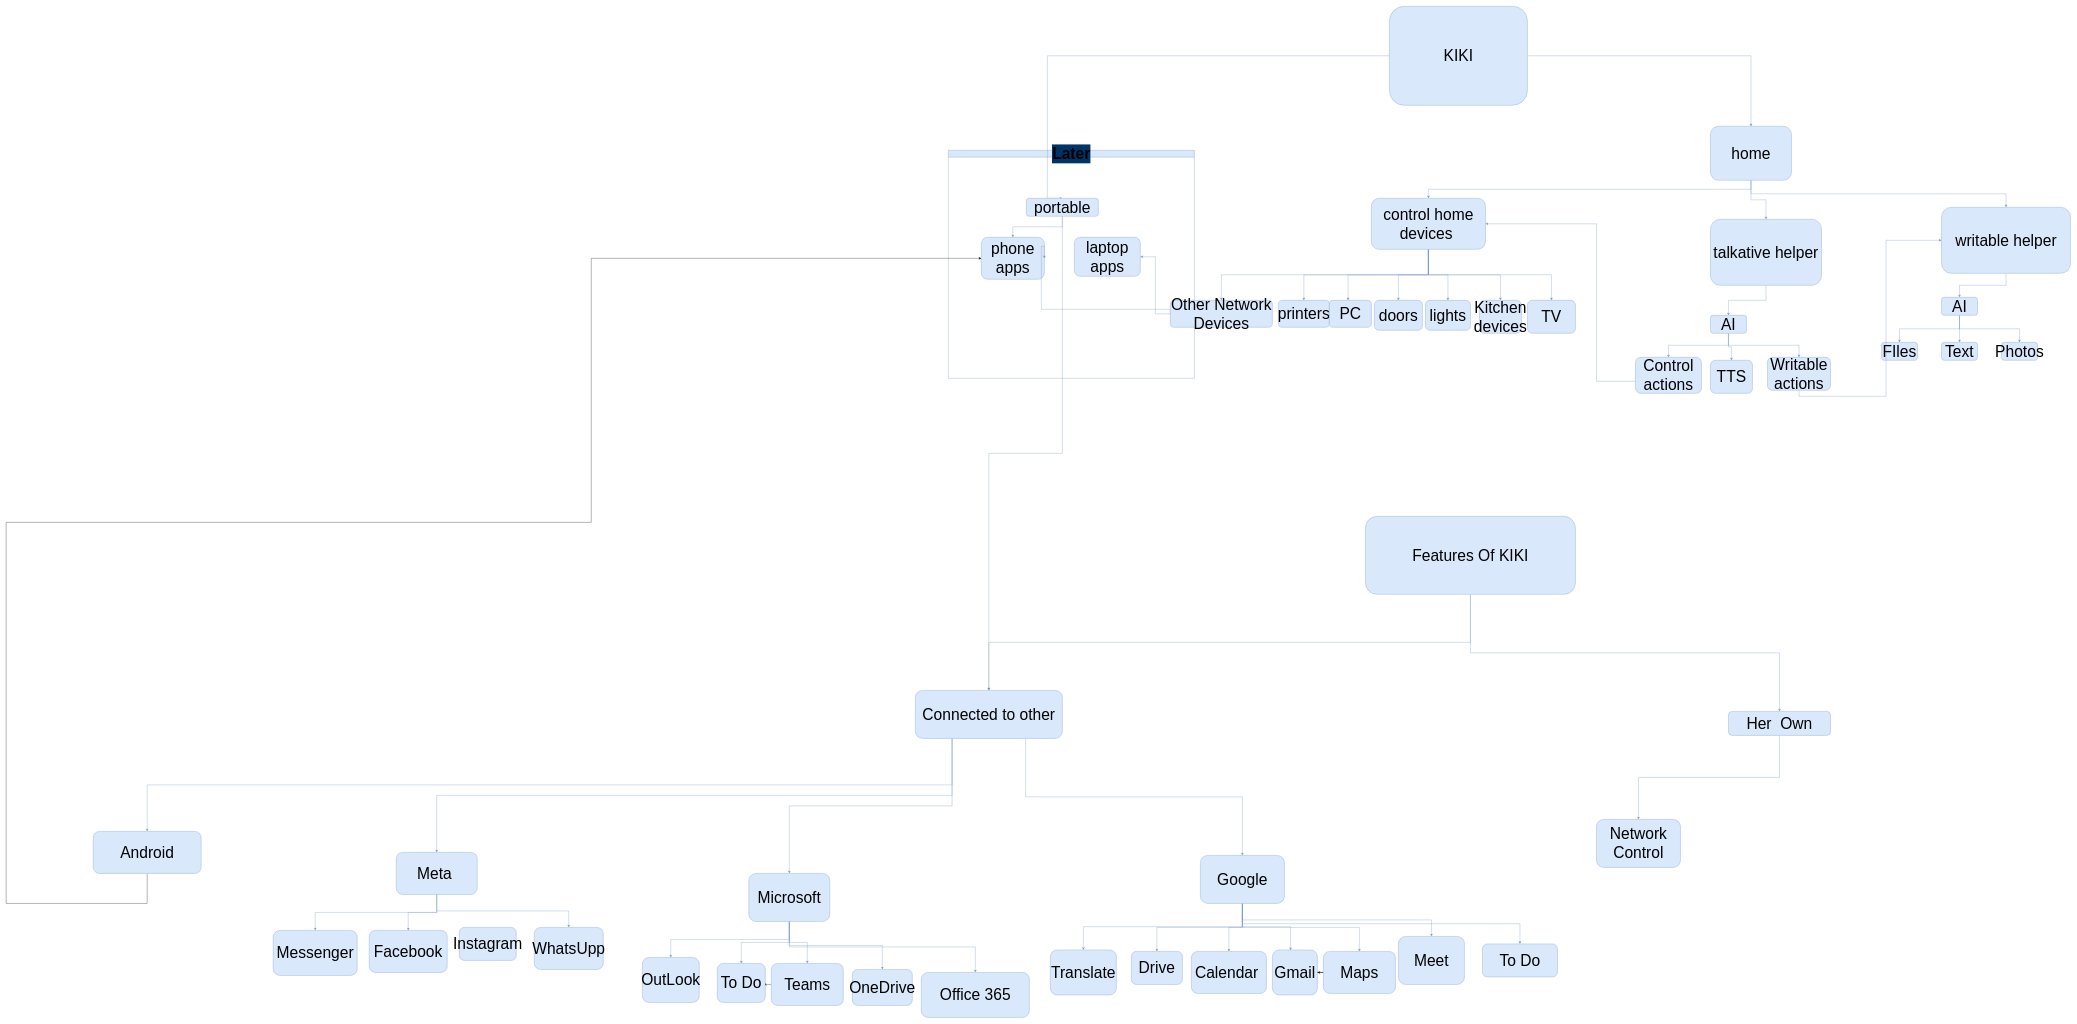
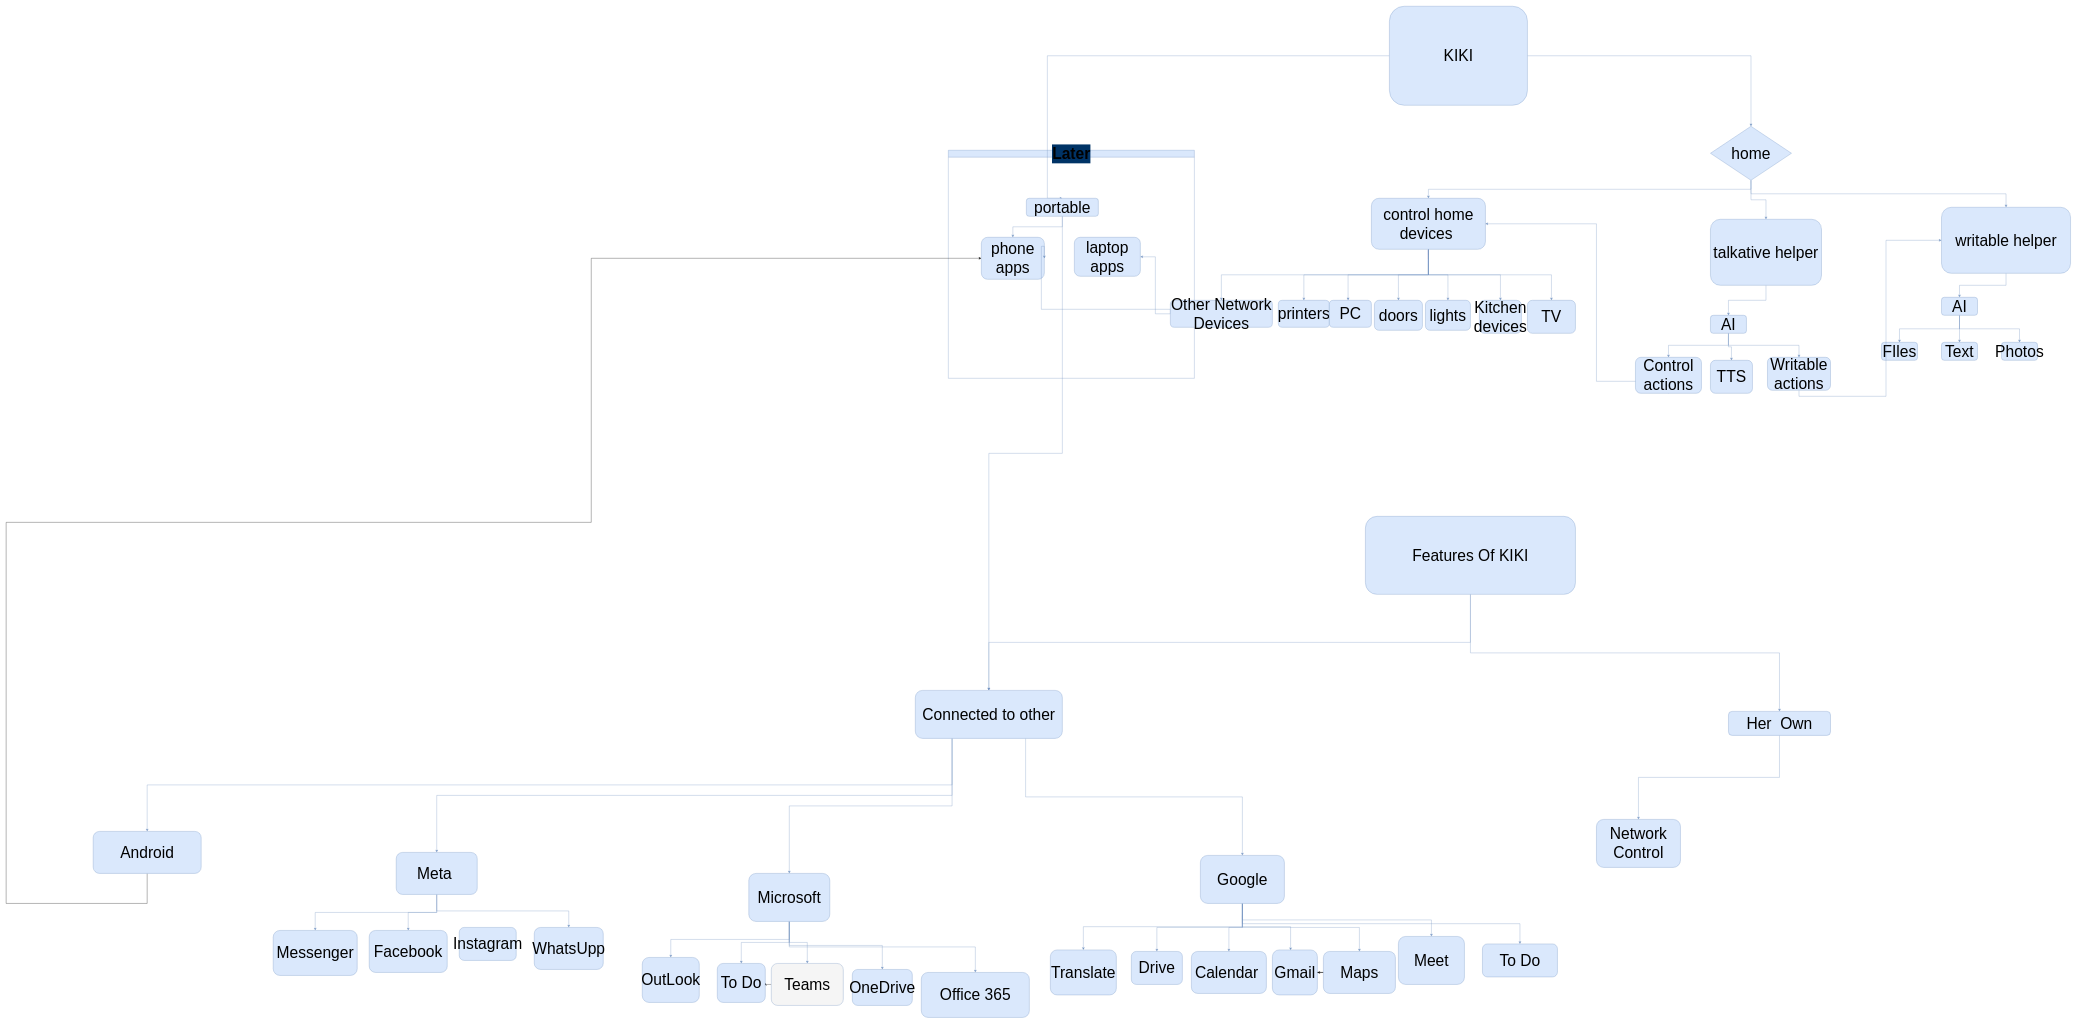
node "home": shape rounded rectangle -> diamond
node "Teams": fillcolor #dae8fc -> #f5f5f5
